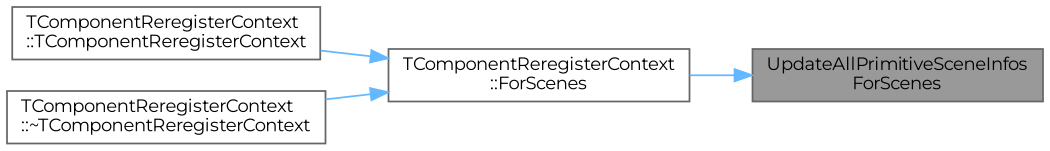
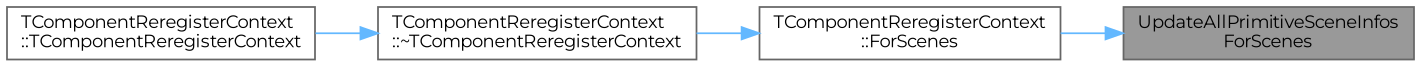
edge "TComponentReregisterContext ::TComponentReregisterContext" -> "TComponentReregisterContext ::ForScenes": now "TComponentReregisterContext ::TComponentReregisterContext" -> "TComponentReregisterContext ::~TComponentReregisterContext"
